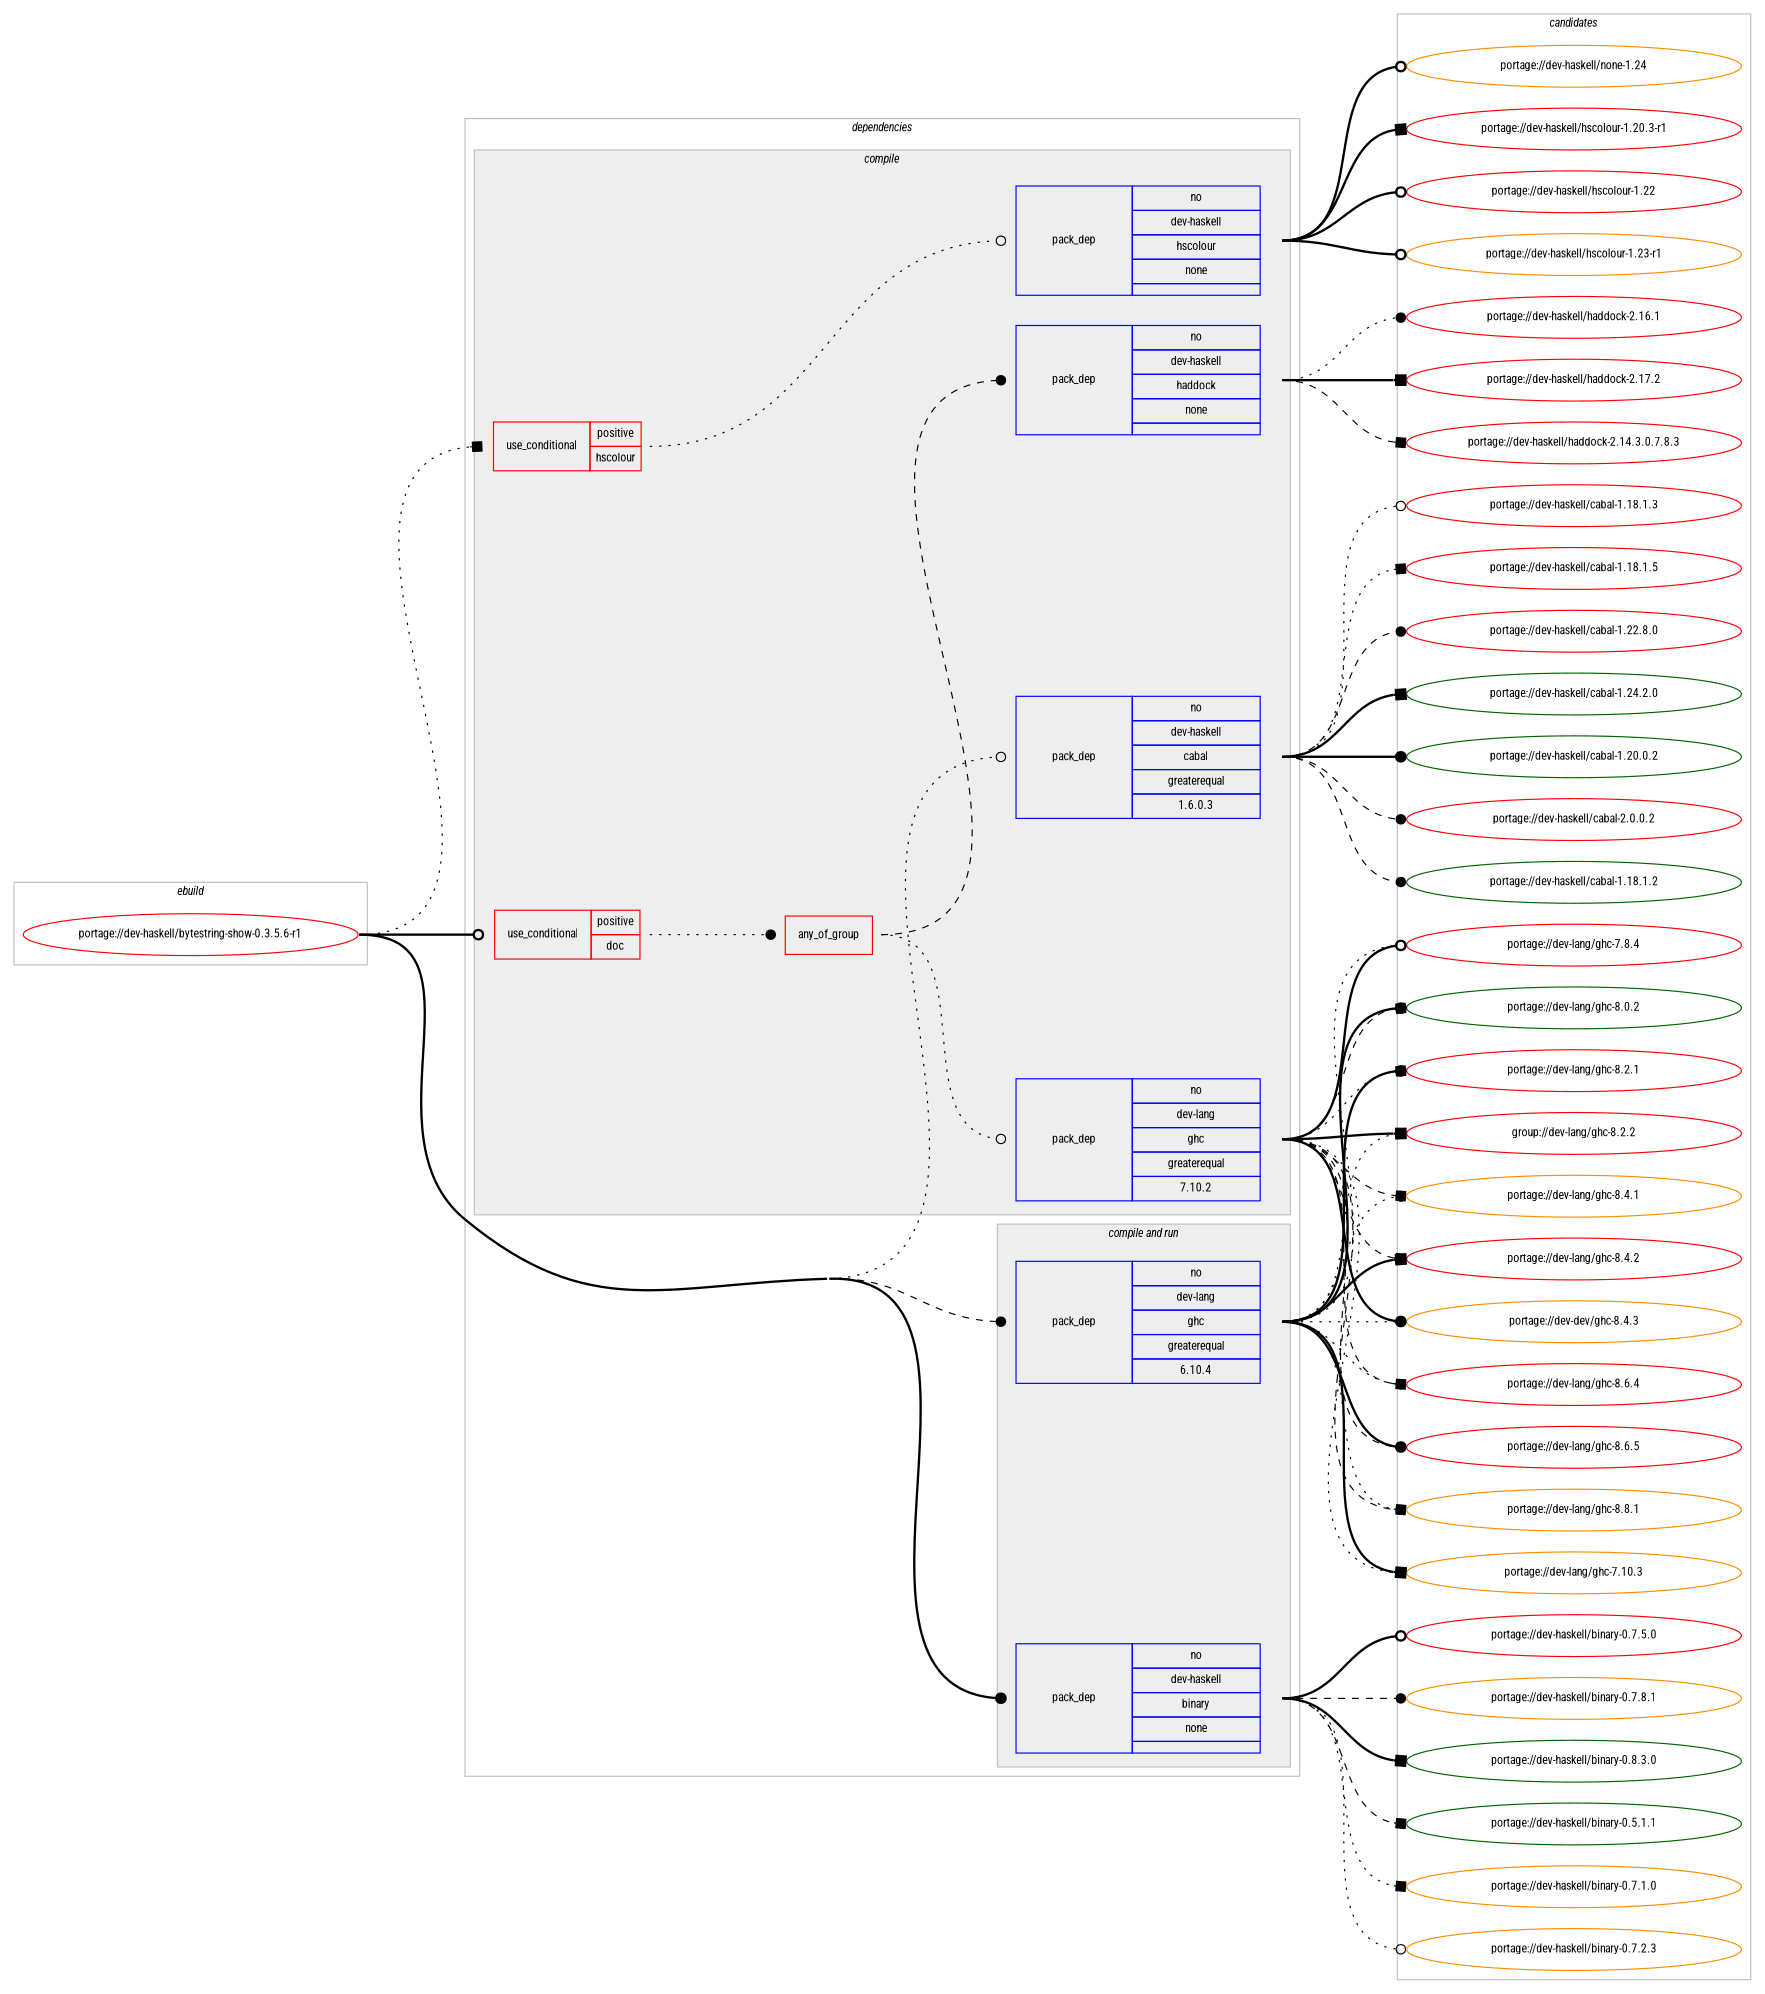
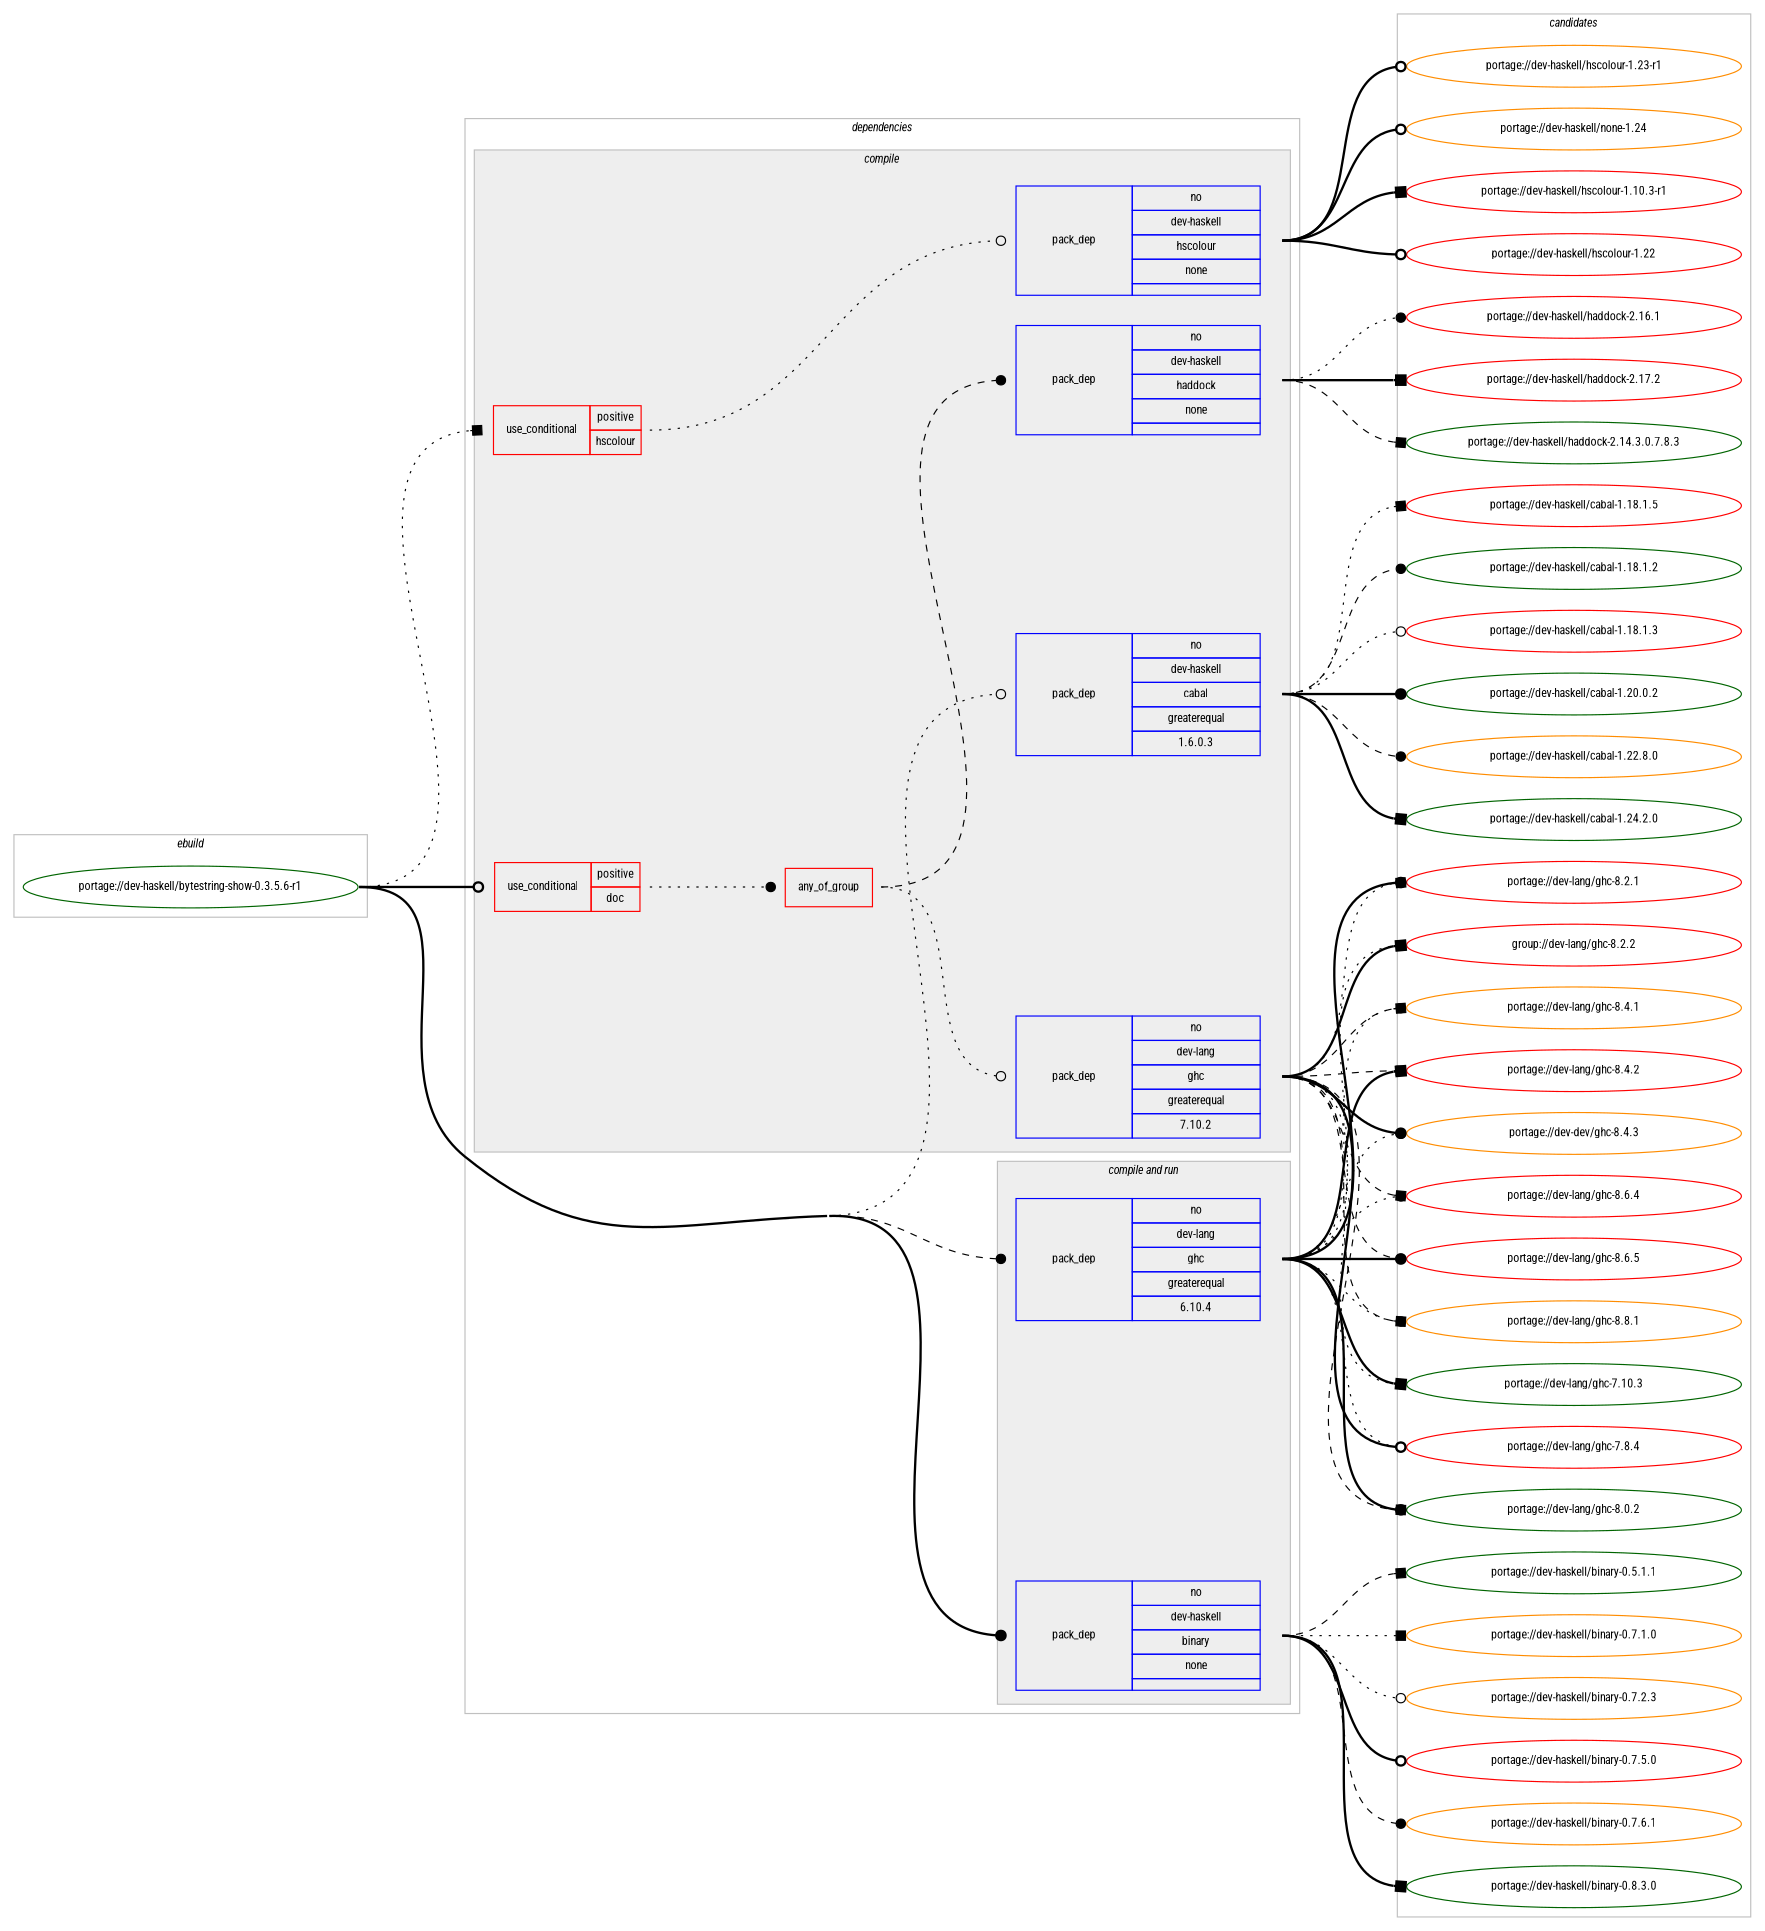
node "portage://dev-haskell/hscolour-1.20.3-r1": label "portage://dev-haskell/hscolour-1.20.3-r1" -> "portage://dev-haskell/hscolour-1.10.3-r1"
node "portage://dev-haskell/haddock-2.14.3.0.7.8.3": color red -> darkgreen
node "portage://dev-haskell/cabal-1.22.8.0": color red -> darkorange
node "portage://dev-haskell/cabal-2.0.0.2": removed
node "portage://dev-haskell/bytestring-show-0.3.5.6-r1": color red -> darkgreen
node "portage://dev-lang/ghc-7.10.3": color darkorange -> darkgreen
node "portage://dev-haskell/binary-0.7.8.1": label "portage://dev-haskell/binary-0.7.8.1" -> "portage://dev-haskell/binary-0.7.6.1"
